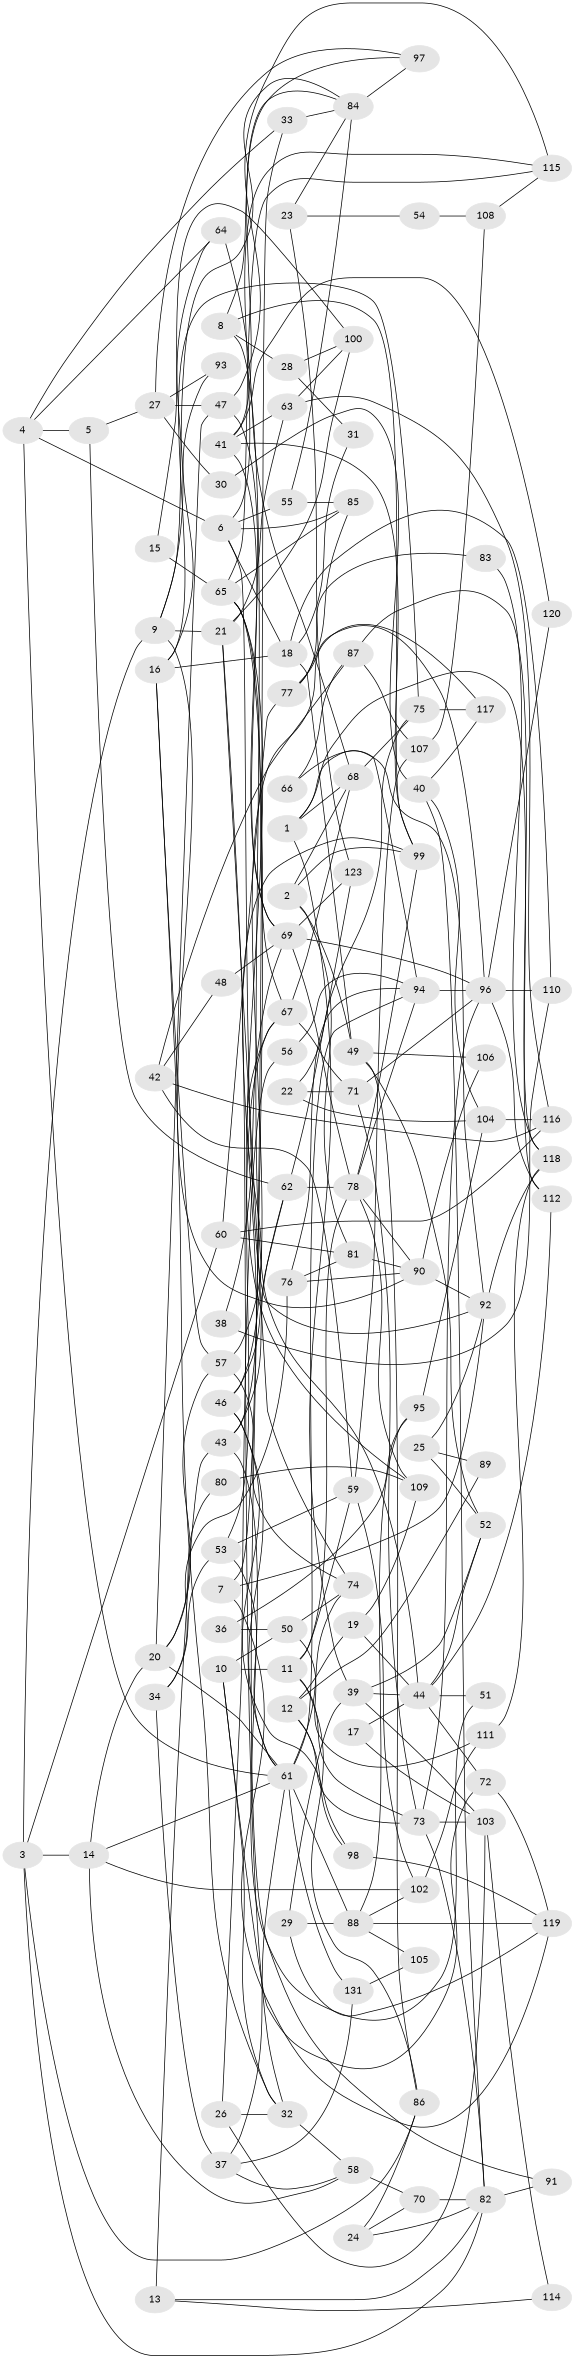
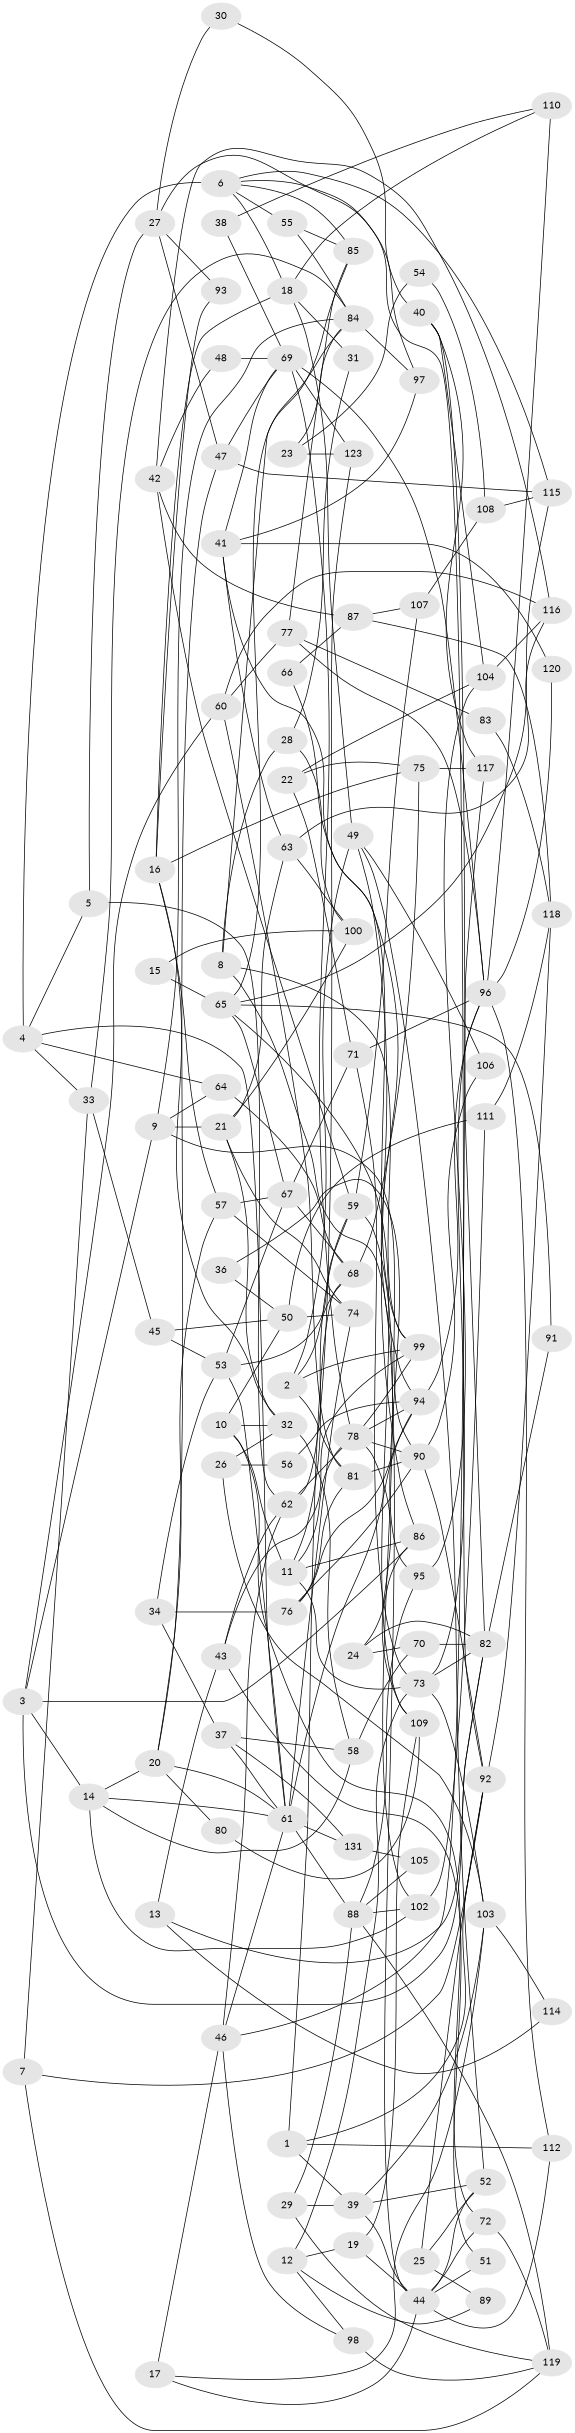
node "45": added
edge "46" -- "17": added
